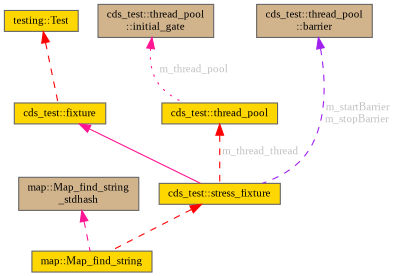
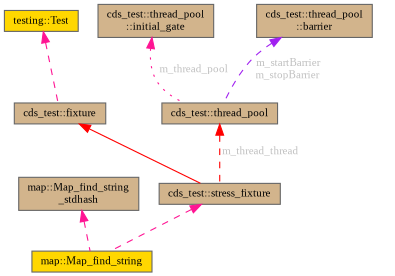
edge "cds_test::fixture" -> "testing::Test": color red -> deeppink
node "cds_test::fixture": fillcolor gold -> tan
node "cds_test::thread_pool": fillcolor gold -> tan
edge "cds_test::stress_fixture" -> "cds_test::thread_pool ::barrier": now "cds_test::thread_pool" -> "cds_test::thread_pool ::barrier"
edge "cds_test::stress_fixture" -> "cds_test::fixture": color deeppink -> red
node "cds_test::stress_fixture": fillcolor gold -> tan
edge "map::Map_find_string" -> "cds_test::stress_fixture": color red -> deeppink
